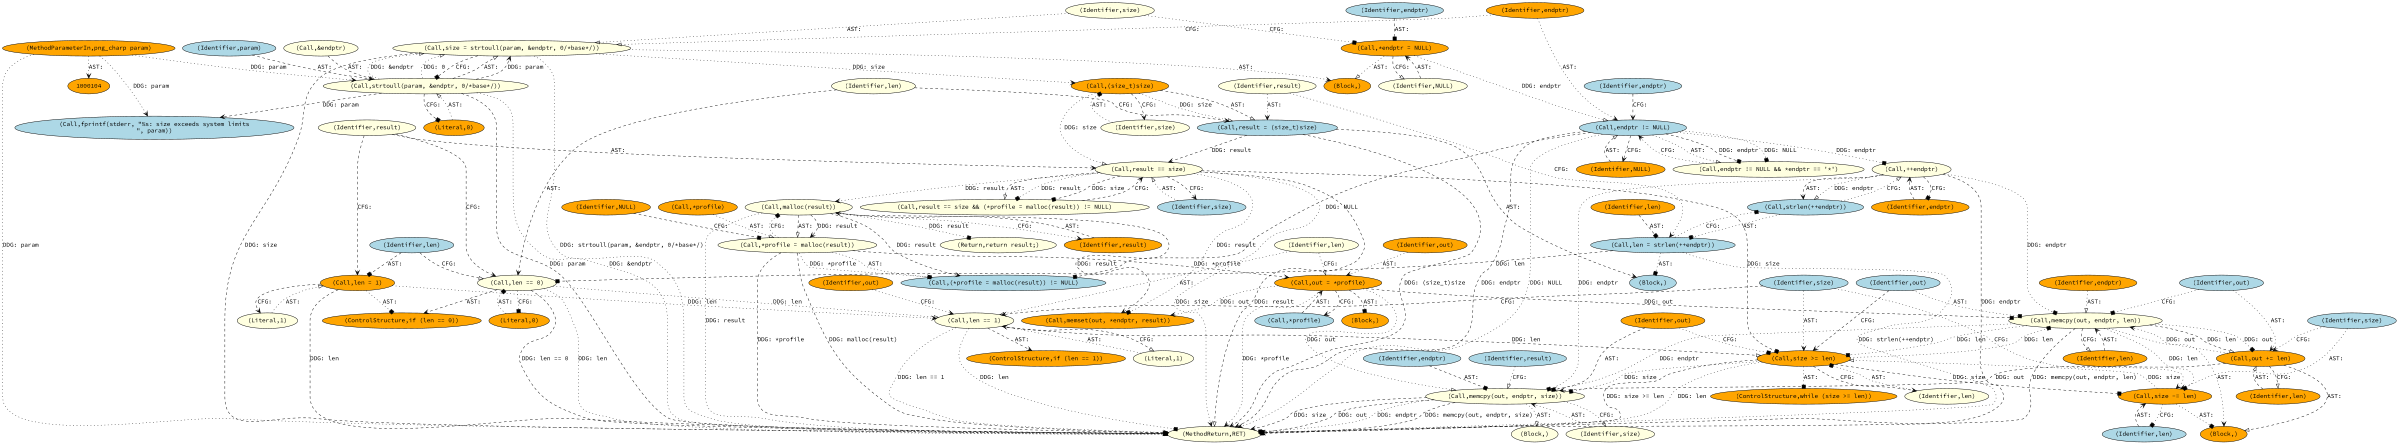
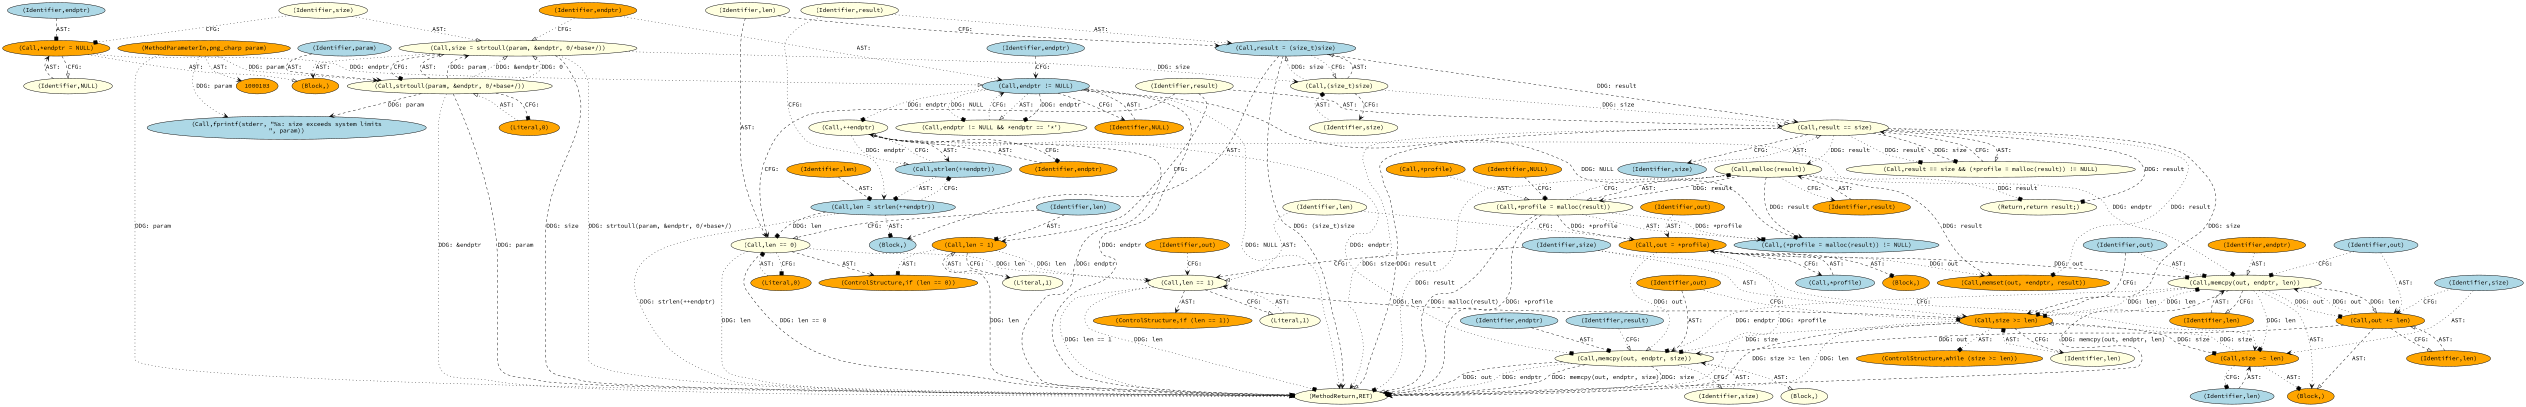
node "(Call,&endptr)": removed
edge "(Call,result = (size_t)size)" -> "(Call,(size_t)size)": added, label "CFG:"
node "1000104": label "1000104" -> "1000103"
node "(Call,(size_t)size)": fillcolor orange -> lightyellow
edge "(Call,result == size)" -> "(Return,return result;)": added, label "DDG: result"
